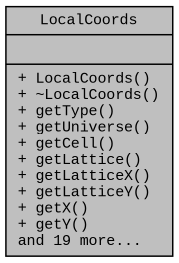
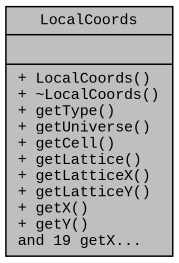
node "LocalCoords": text "and 19 more..." -> "and 19 getX..."
